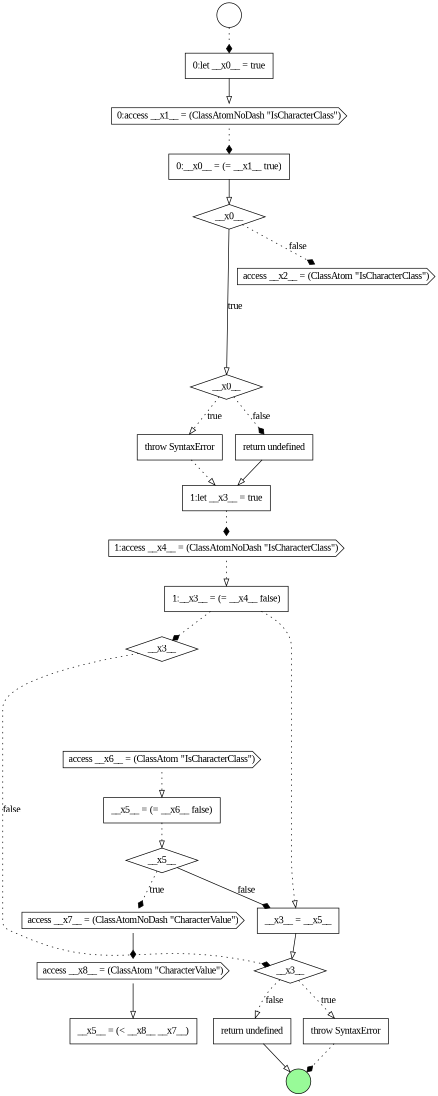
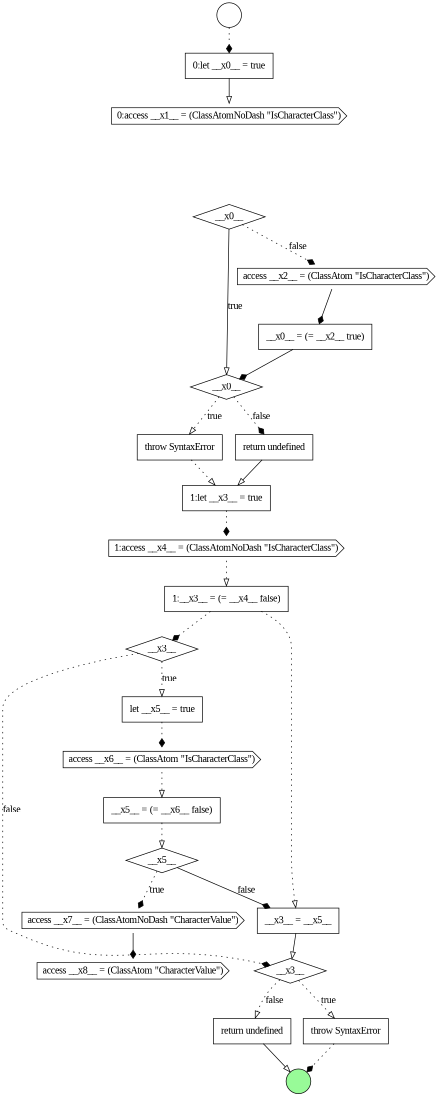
node "0:__x0__ = (= __x1__ true)": removed
node "__x0__ = (= __x2__ true)": added
node "let __x5__ = true": added
node "__x5__ = (< __x8__ __x7__)": removed
